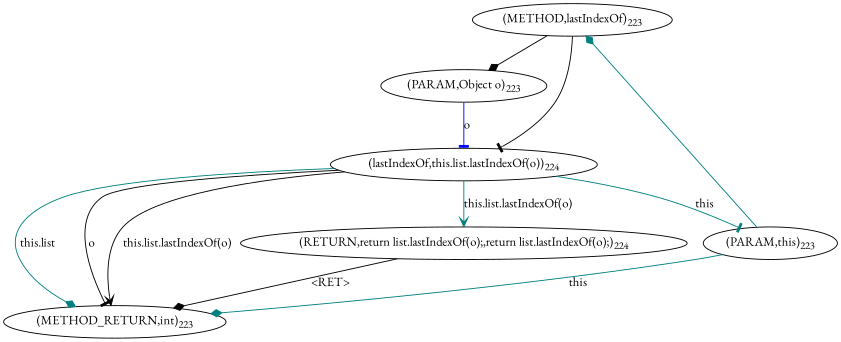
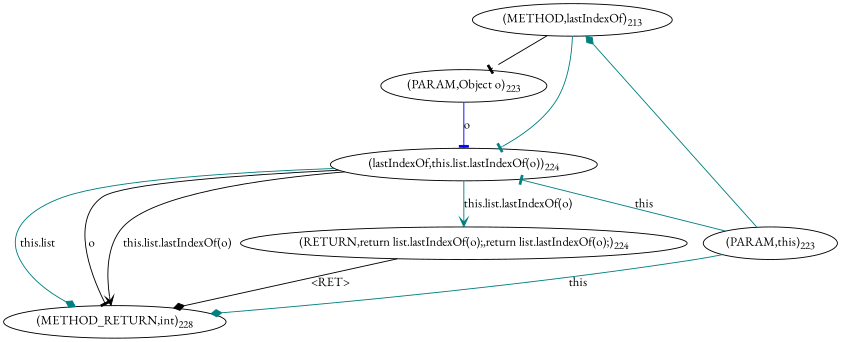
node "(METHOD,lastIndexOf)": text "223" -> "213"
edge "(METHOD,lastIndexOf)" -> "(PARAM,Object o)": arrowhead diamond -> tee
edge "(METHOD,lastIndexOf)" -> "(lastIndexOf,this.list.lastIndexOf(o))": color black -> teal
edge "(lastIndexOf,this.list.lastIndexOf(o))" -> "(PARAM,this)": reversed
node "(METHOD_RETURN,int)": text "223" -> "228"
